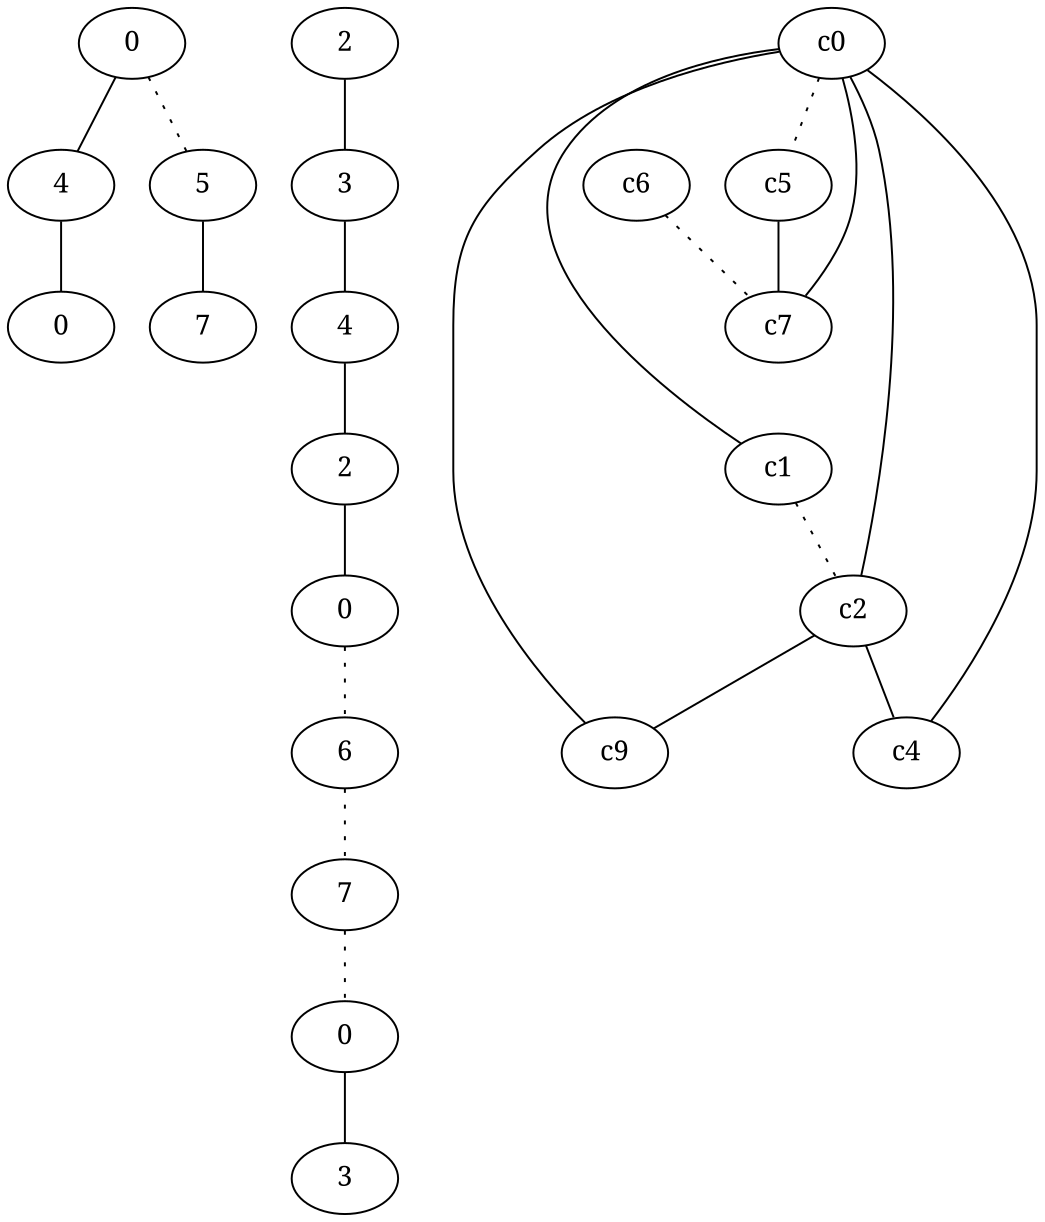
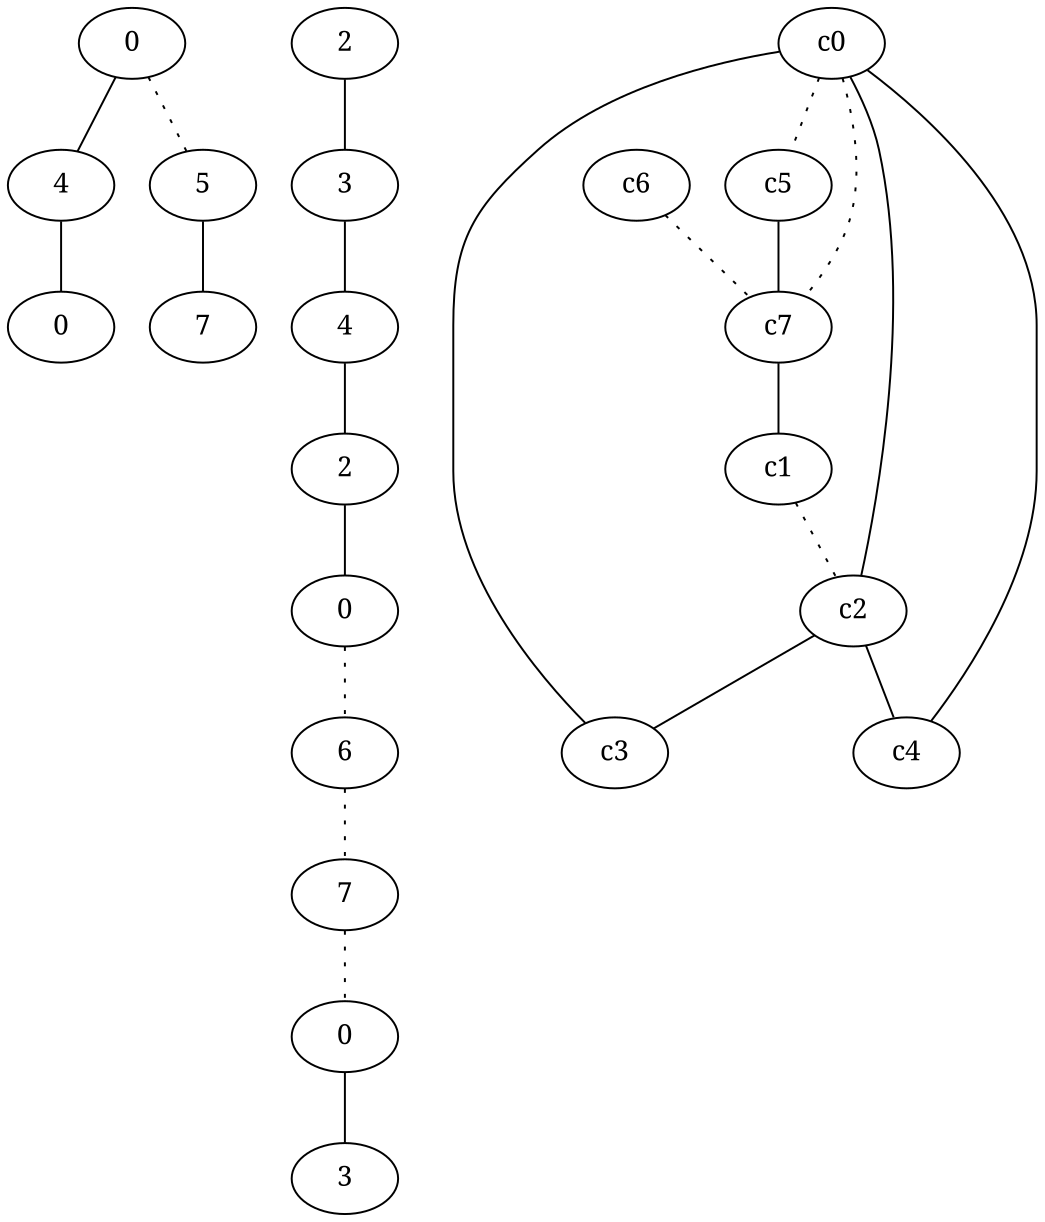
edge "c0" -- "c7": style solid -> dotted
edge "c0" -- "c1": now "c7" -- "c1"
node "c9": label "c9" -> "c3"
